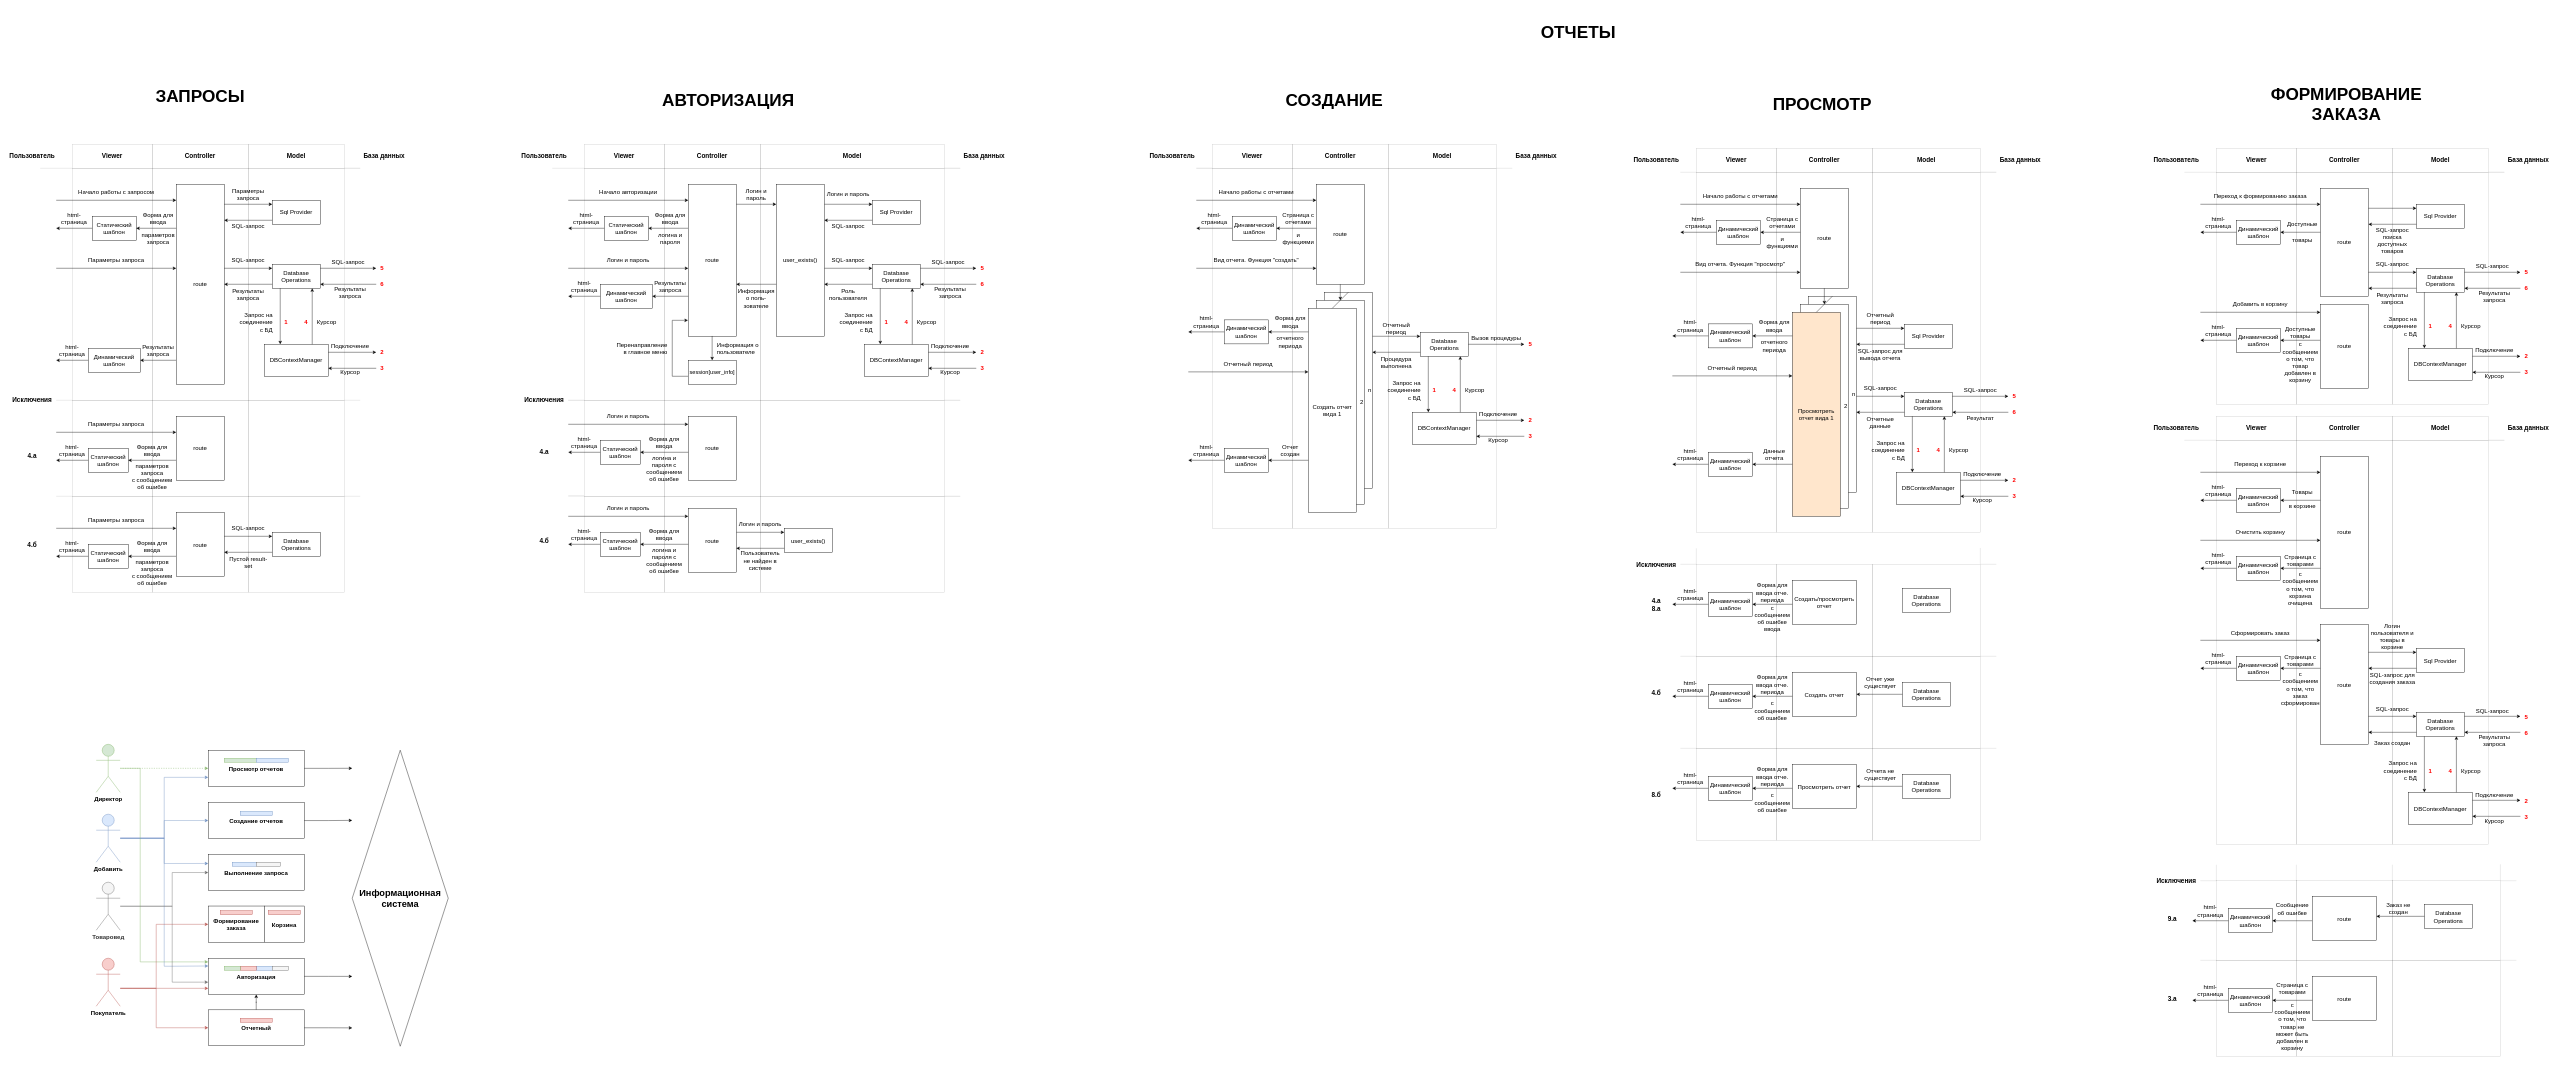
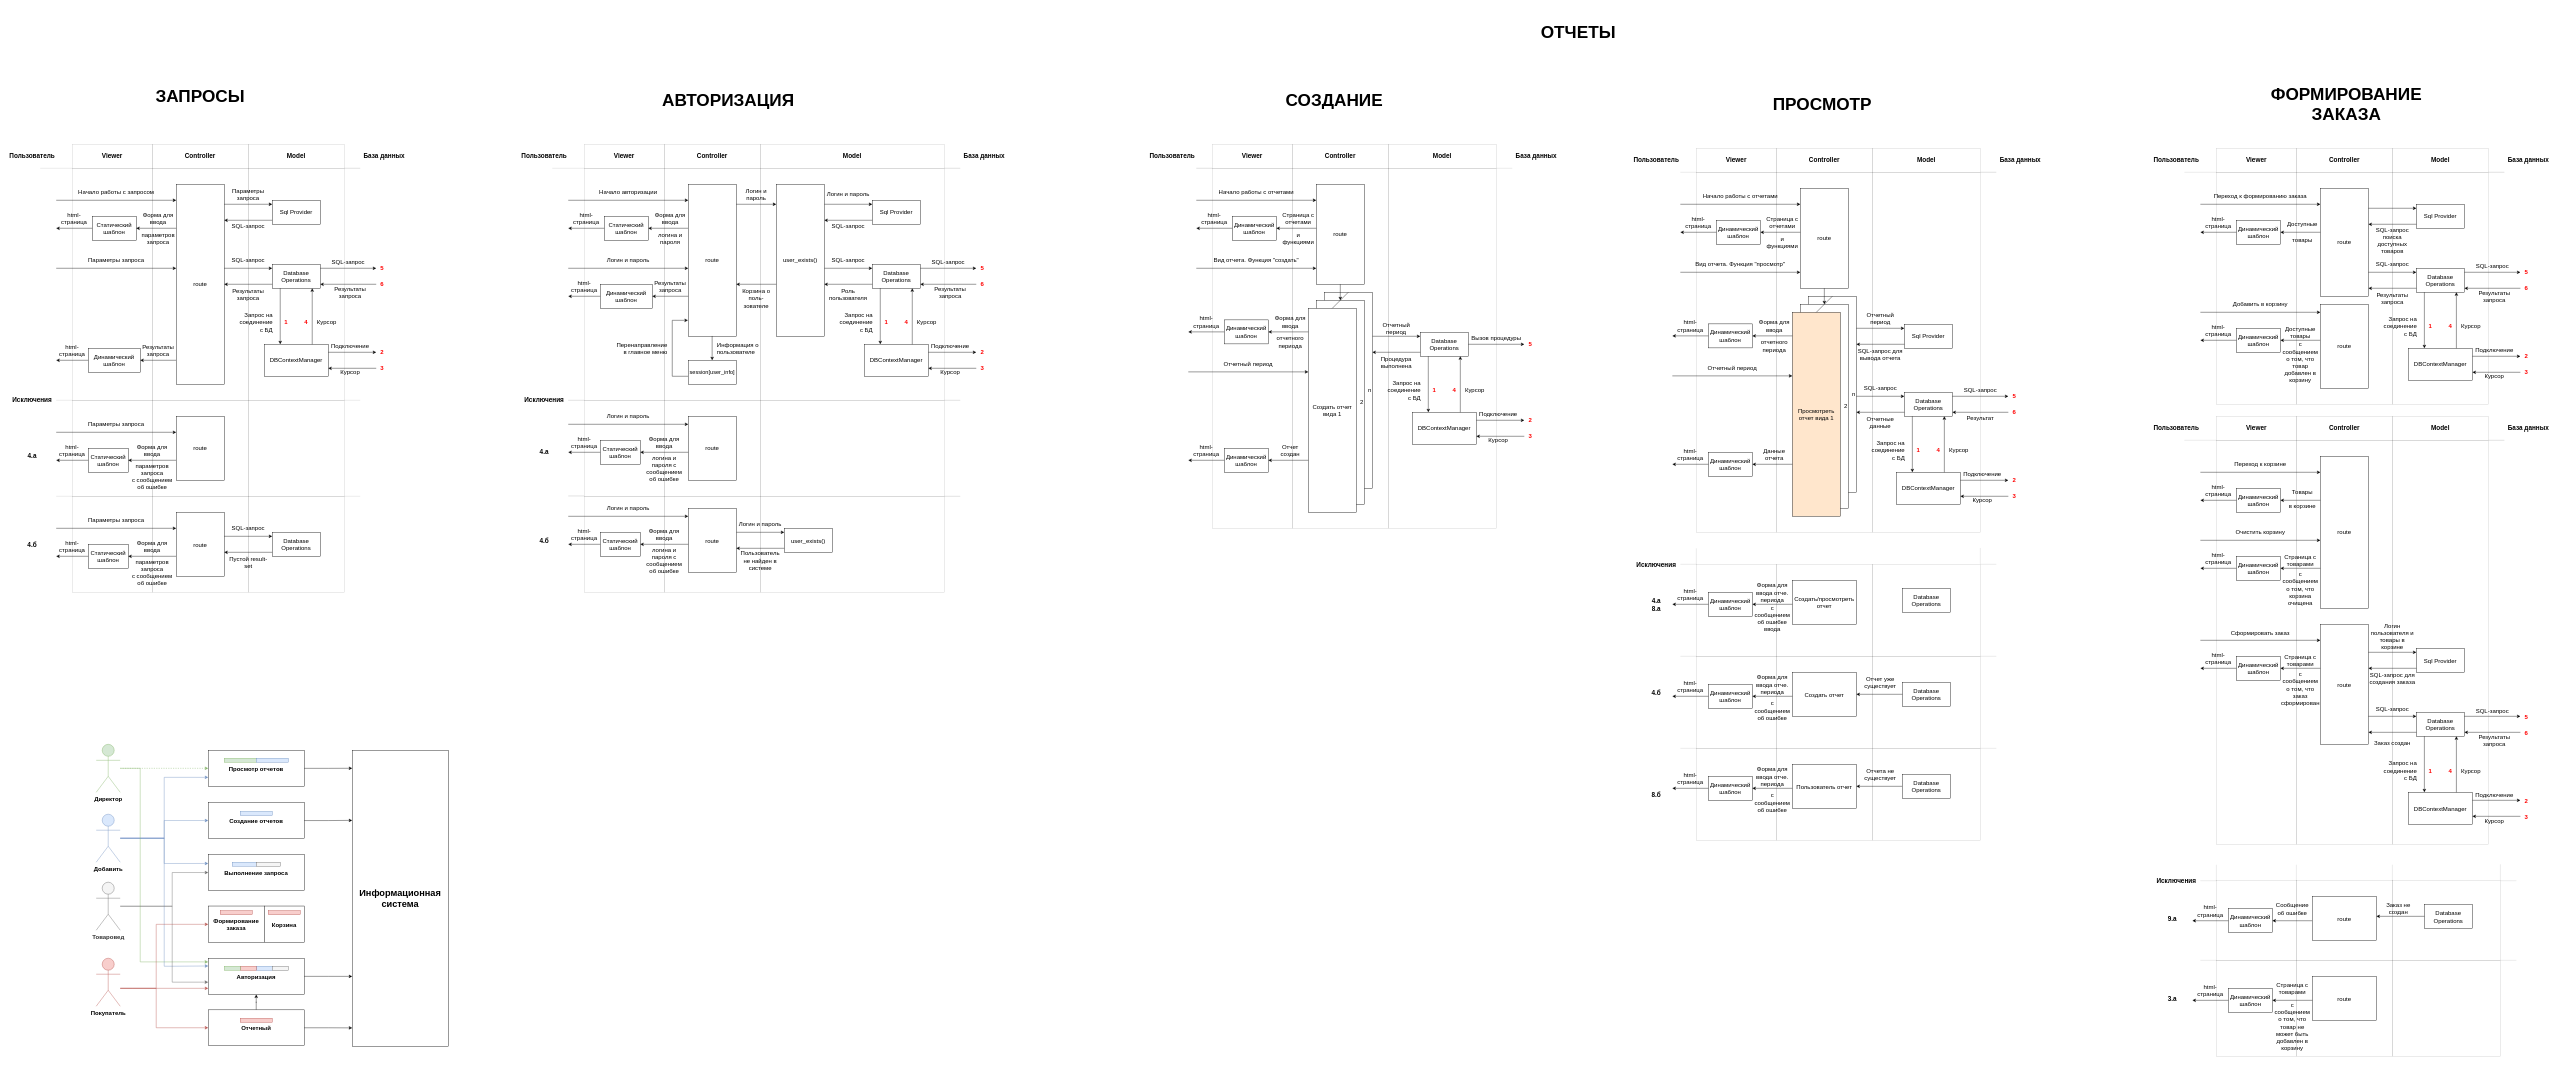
node "Информация о поль- зователе": label "Информация о поль- зователе" -> "Корзина о поль- зователе"
node "Просмотреть отчет": label "Просмотреть отчет" -> "Пользователь отчет"
node "Информационная система": shape diamond -> rectangle
